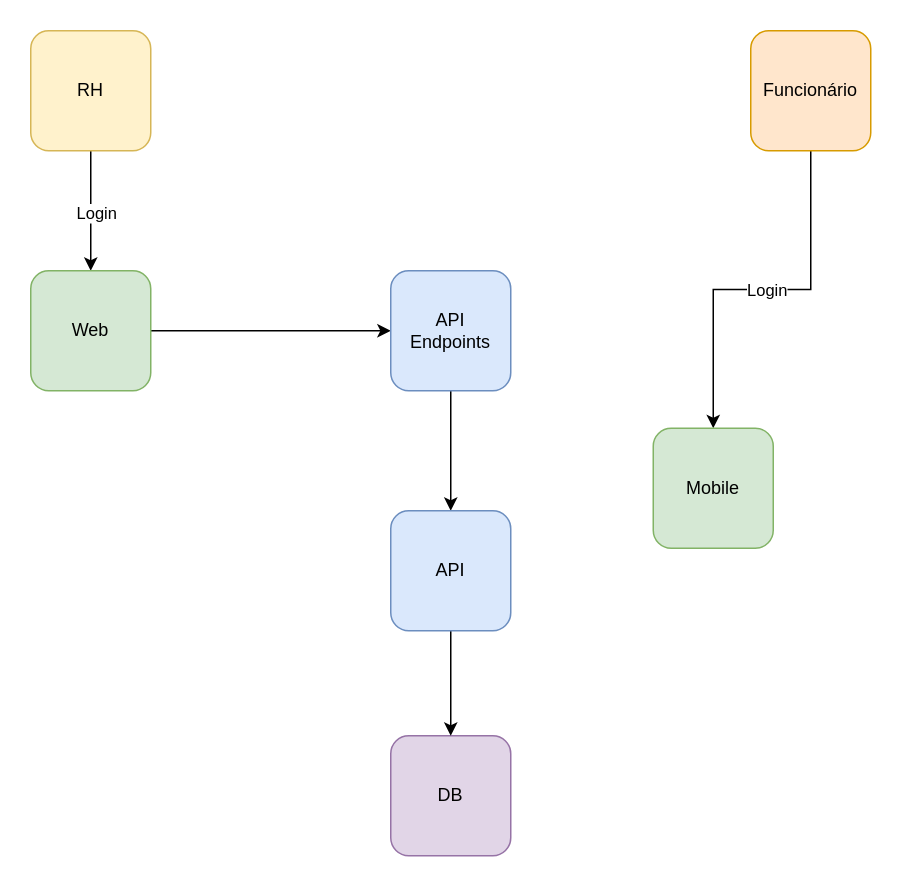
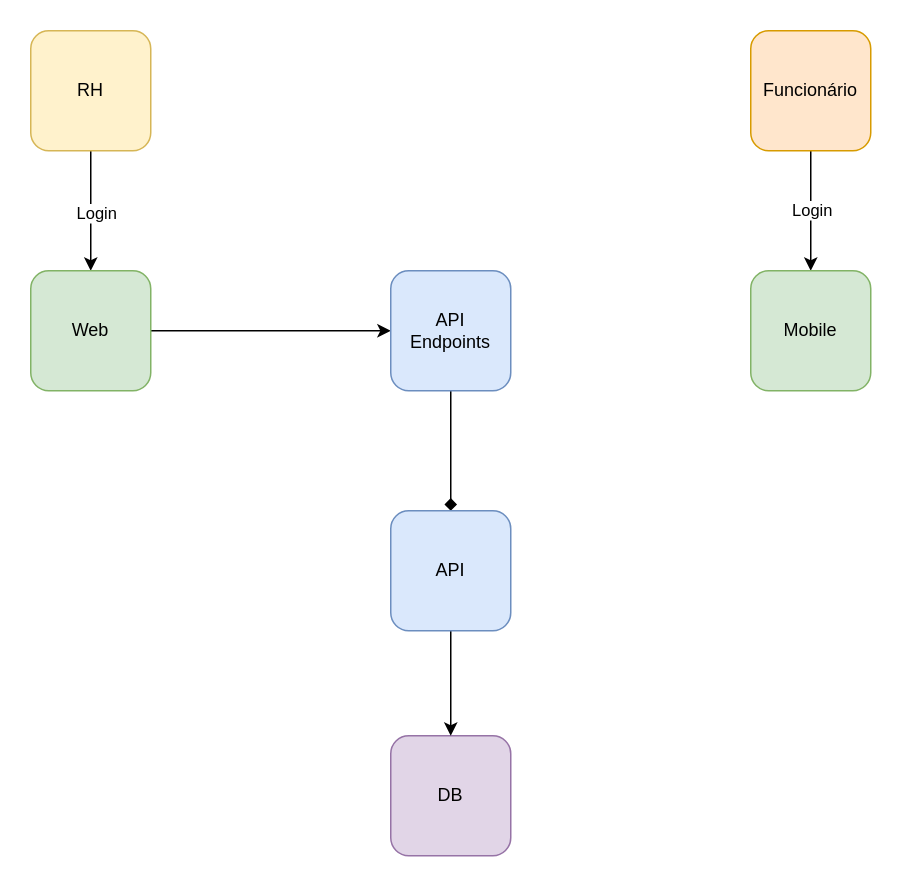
node "Mobile": moved (713, 488) -> (811, 331)
edge "API Endpoints" -> "API": arrowhead classic -> diamond
